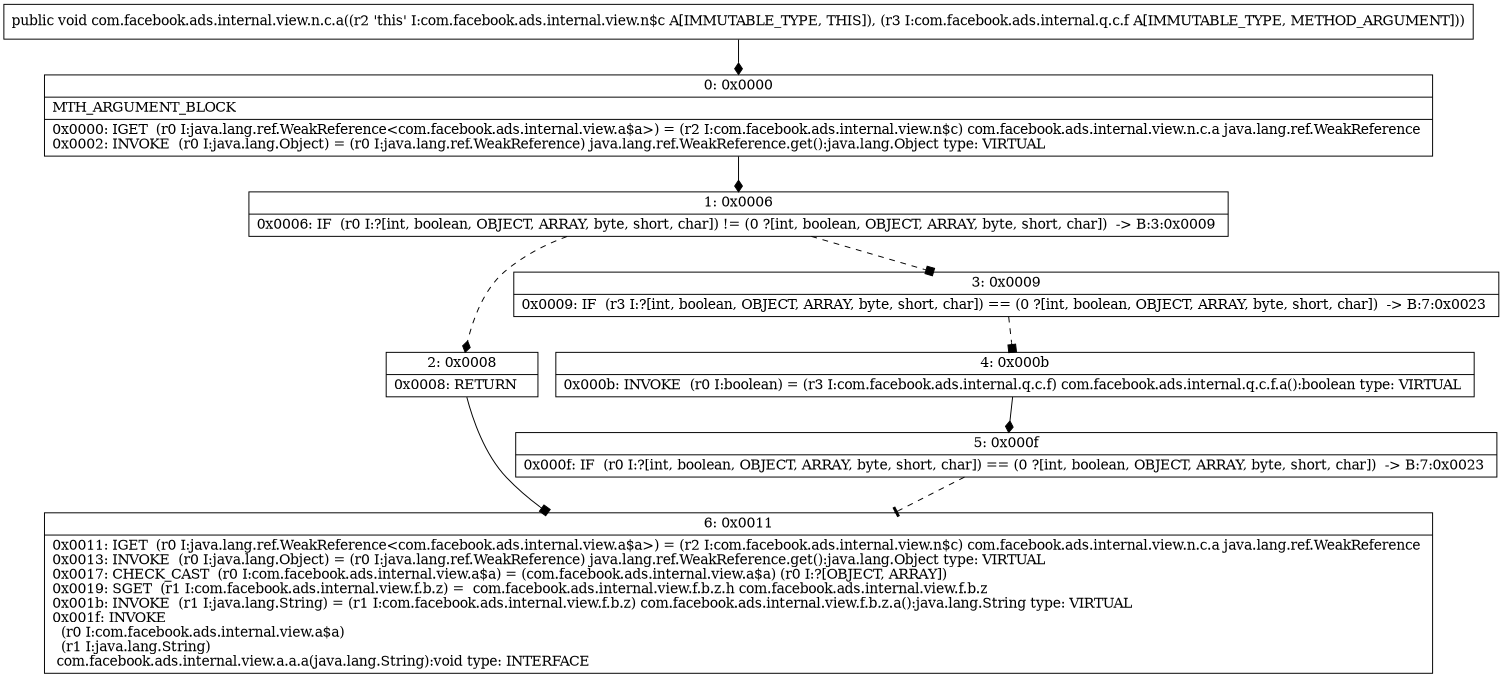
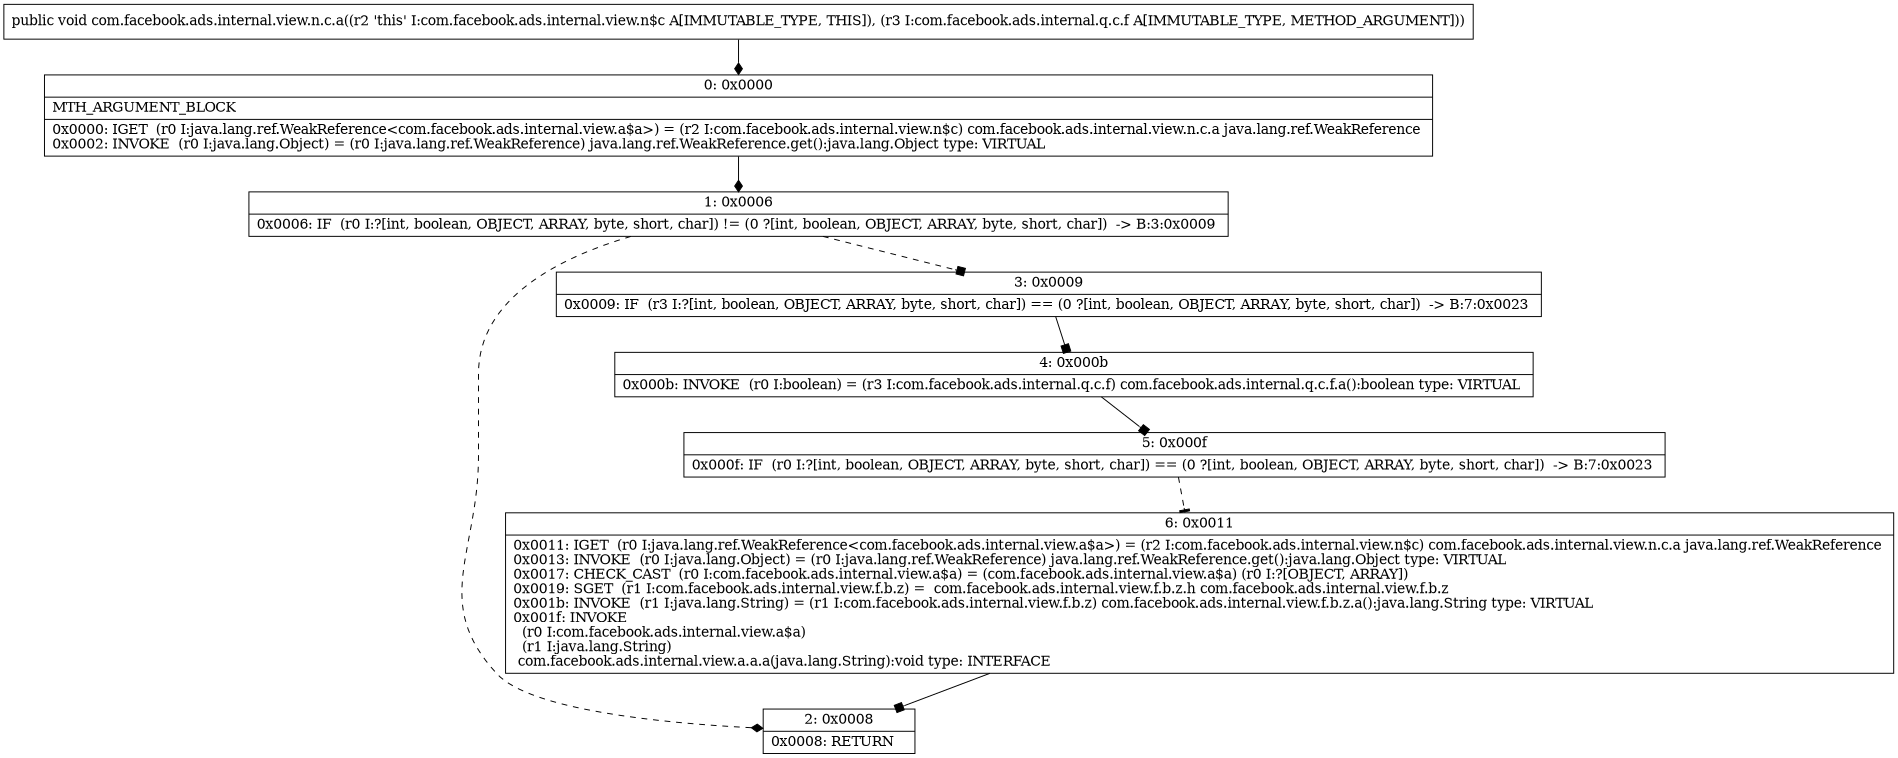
edge "3: 0x0009" -> "4: 0x000b": style dashed -> solid
edge "4: 0x000b" -> "5: 0x000f": arrowhead diamond -> box
edge "2: 0x0008" -> "6: 0x0011": reversed
